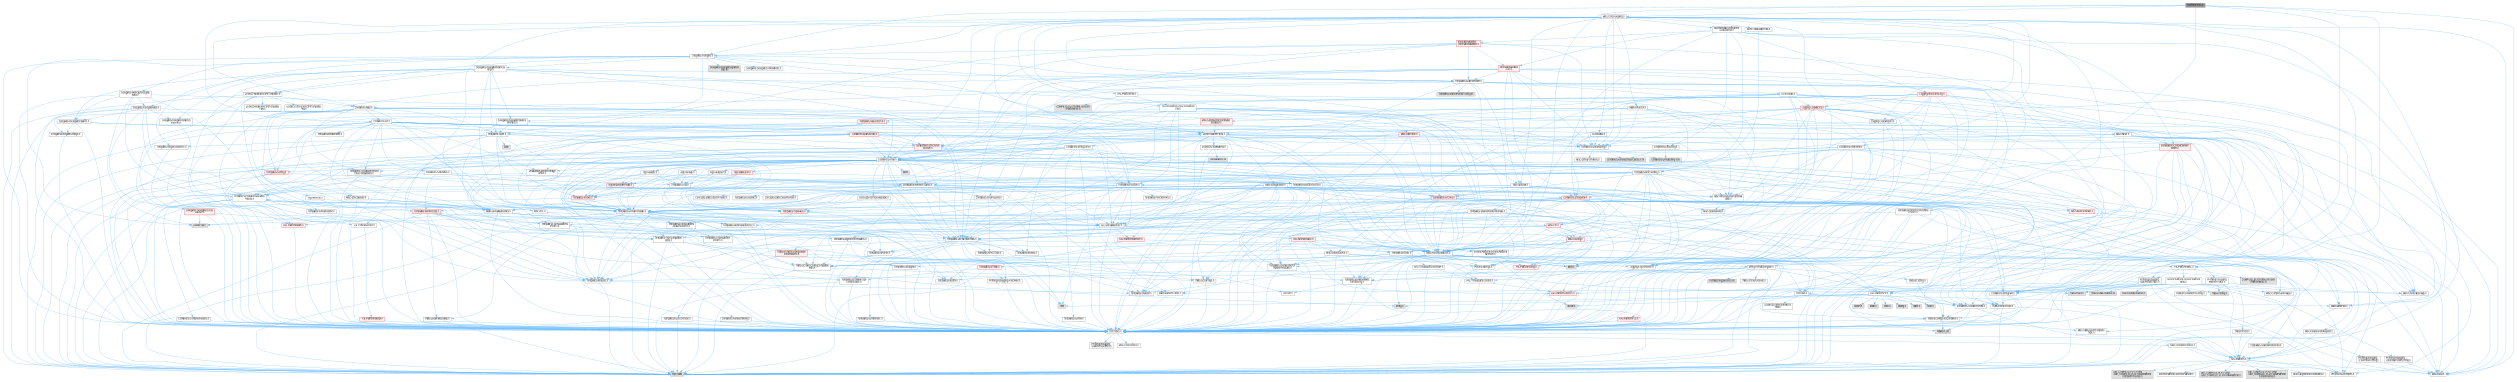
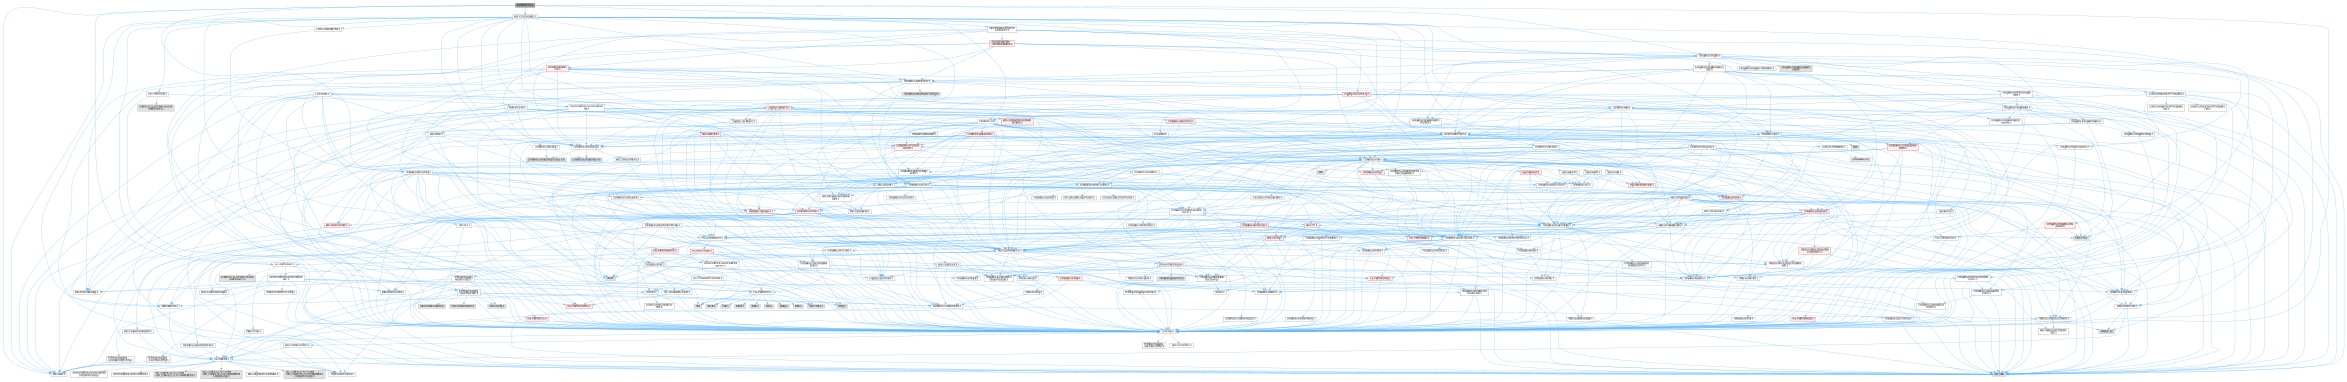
edge "Misc/OutputDevice.h" -> "Traits/IsCharEncodingCompatible With.h": now "Misc/OutputDevice.h" -> "Templates/PointerIsConvertible FromTo.h"
node "GenericPlatform/GenericPlatform CompilerPreSetup.h": added
